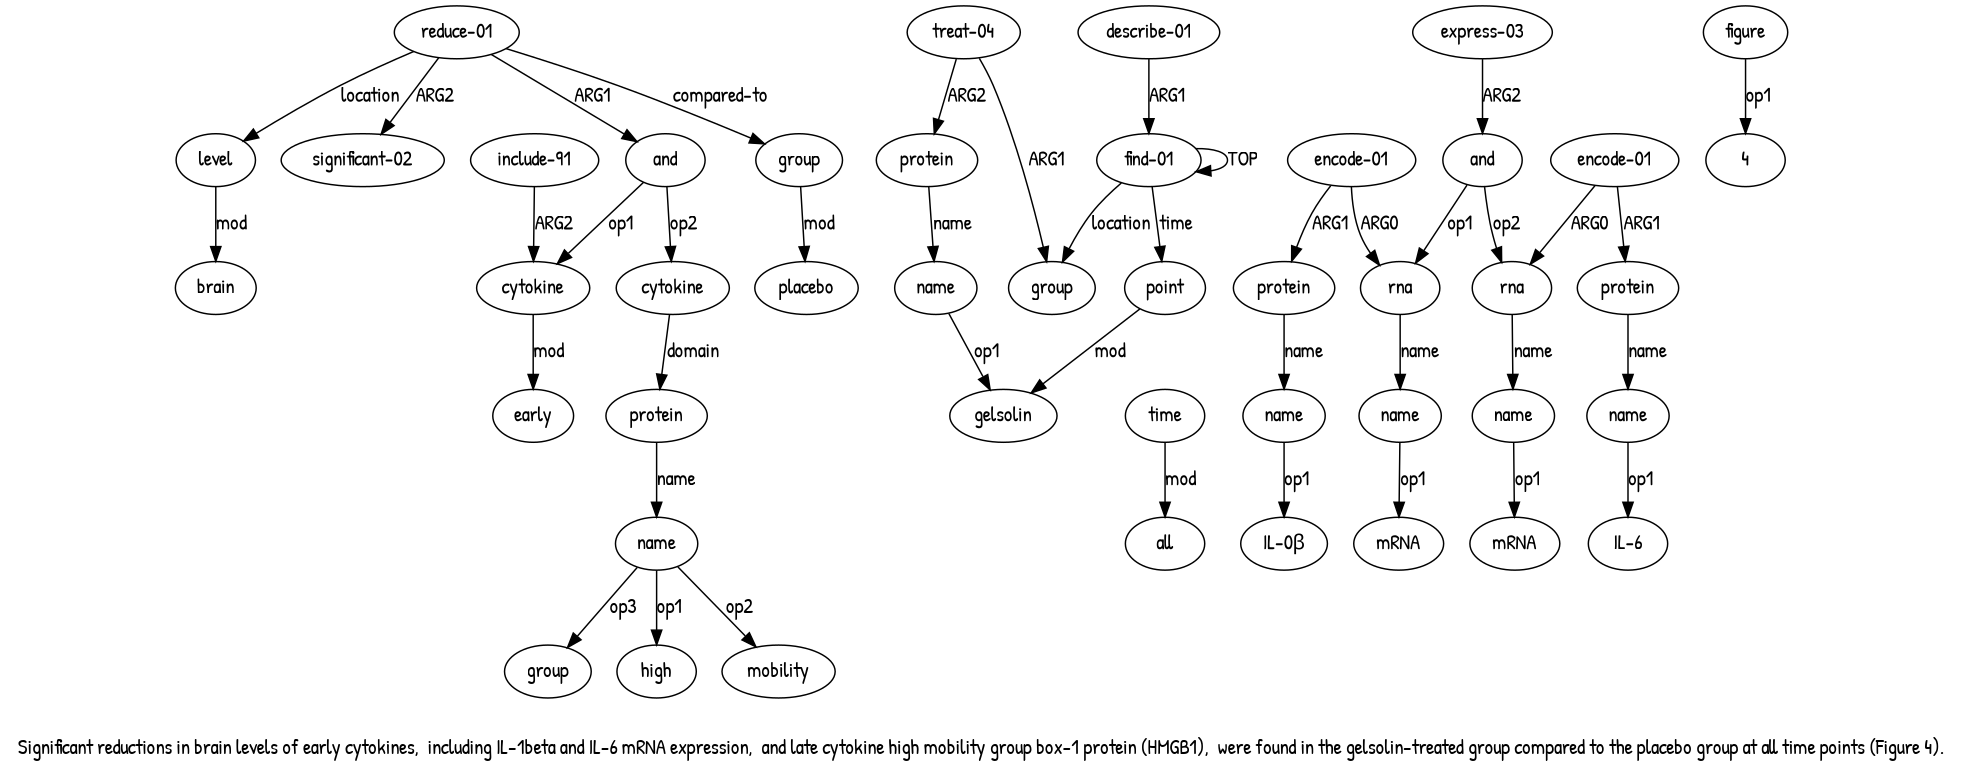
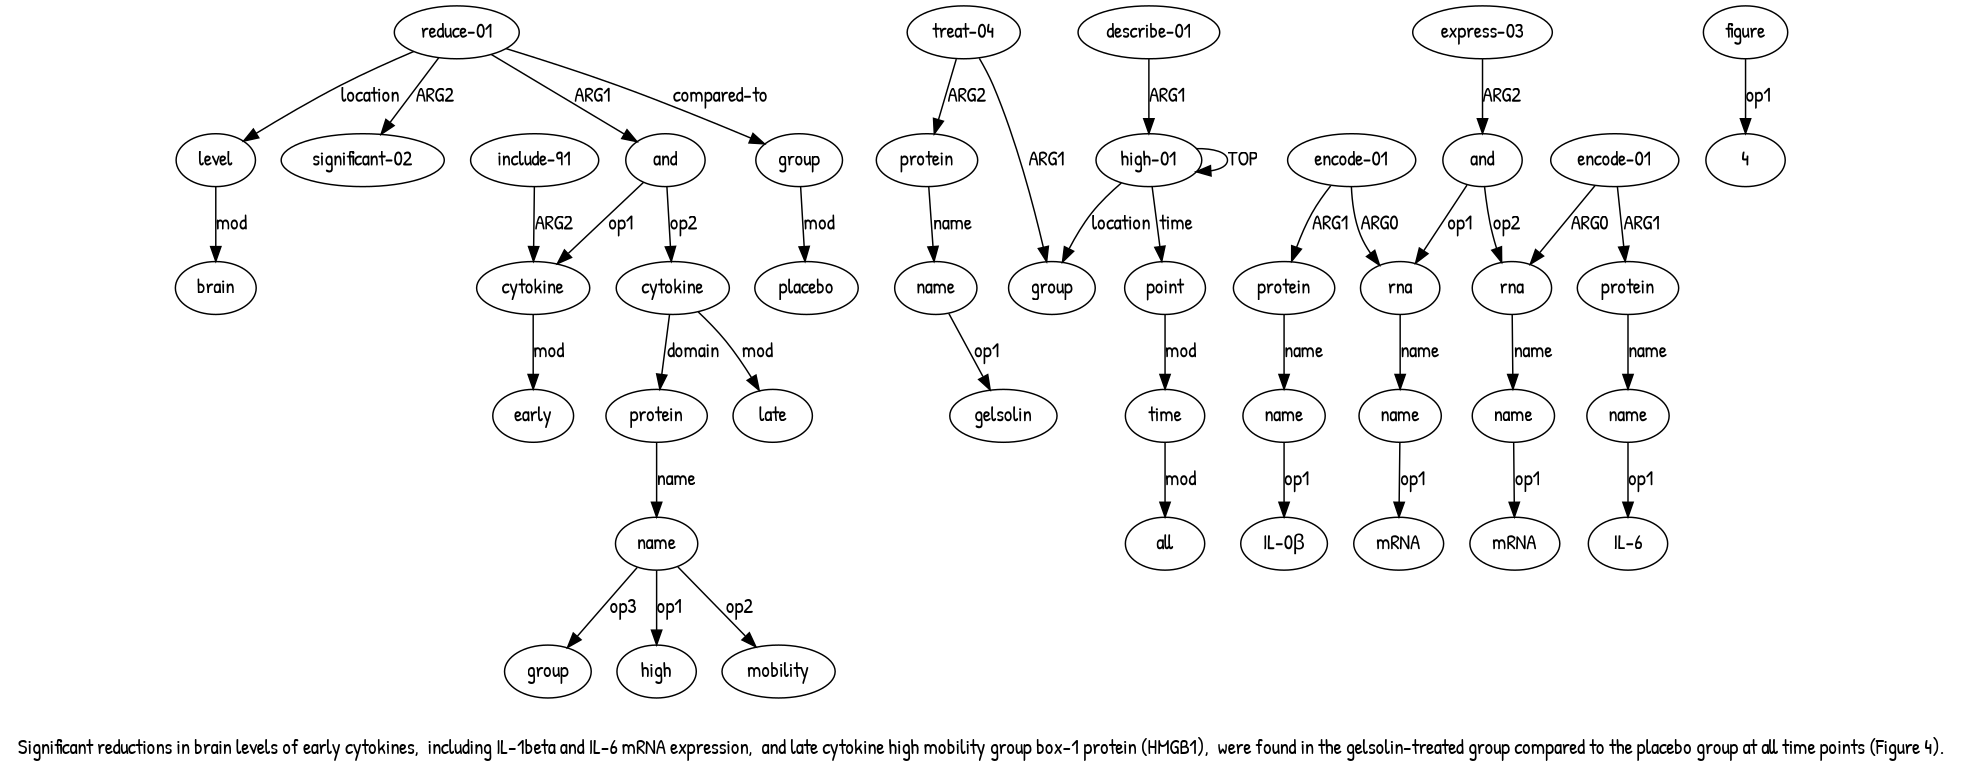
node "find-01": label "find-01" -> "high-01"
edge "point" -> "gelsolin": now "point" -> "time"
node "late": added
